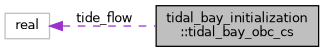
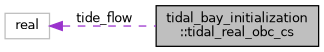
node "tidal_bay_initialization ::tidal_bay_obc_cs": label "tidal_bay_initialization ::tidal_bay_obc_cs" -> "tidal_bay_initialization ::tidal_real_obc_cs"
